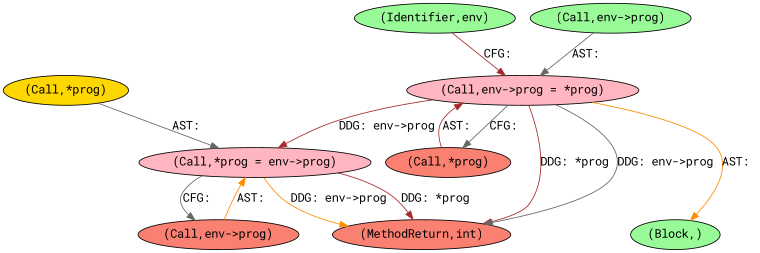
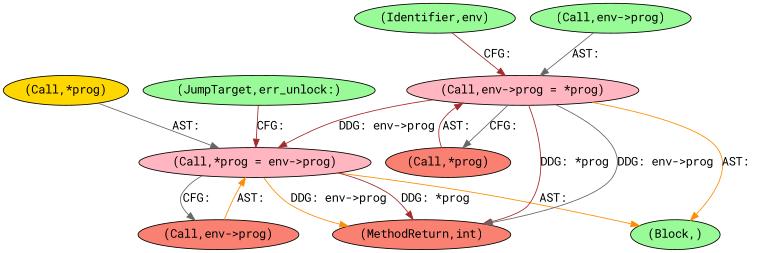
node "(JumpTarget,err_unlock:)": added
edge "(Call,*prog = env->prog)" -> "(Block,)": added, label "AST:"
